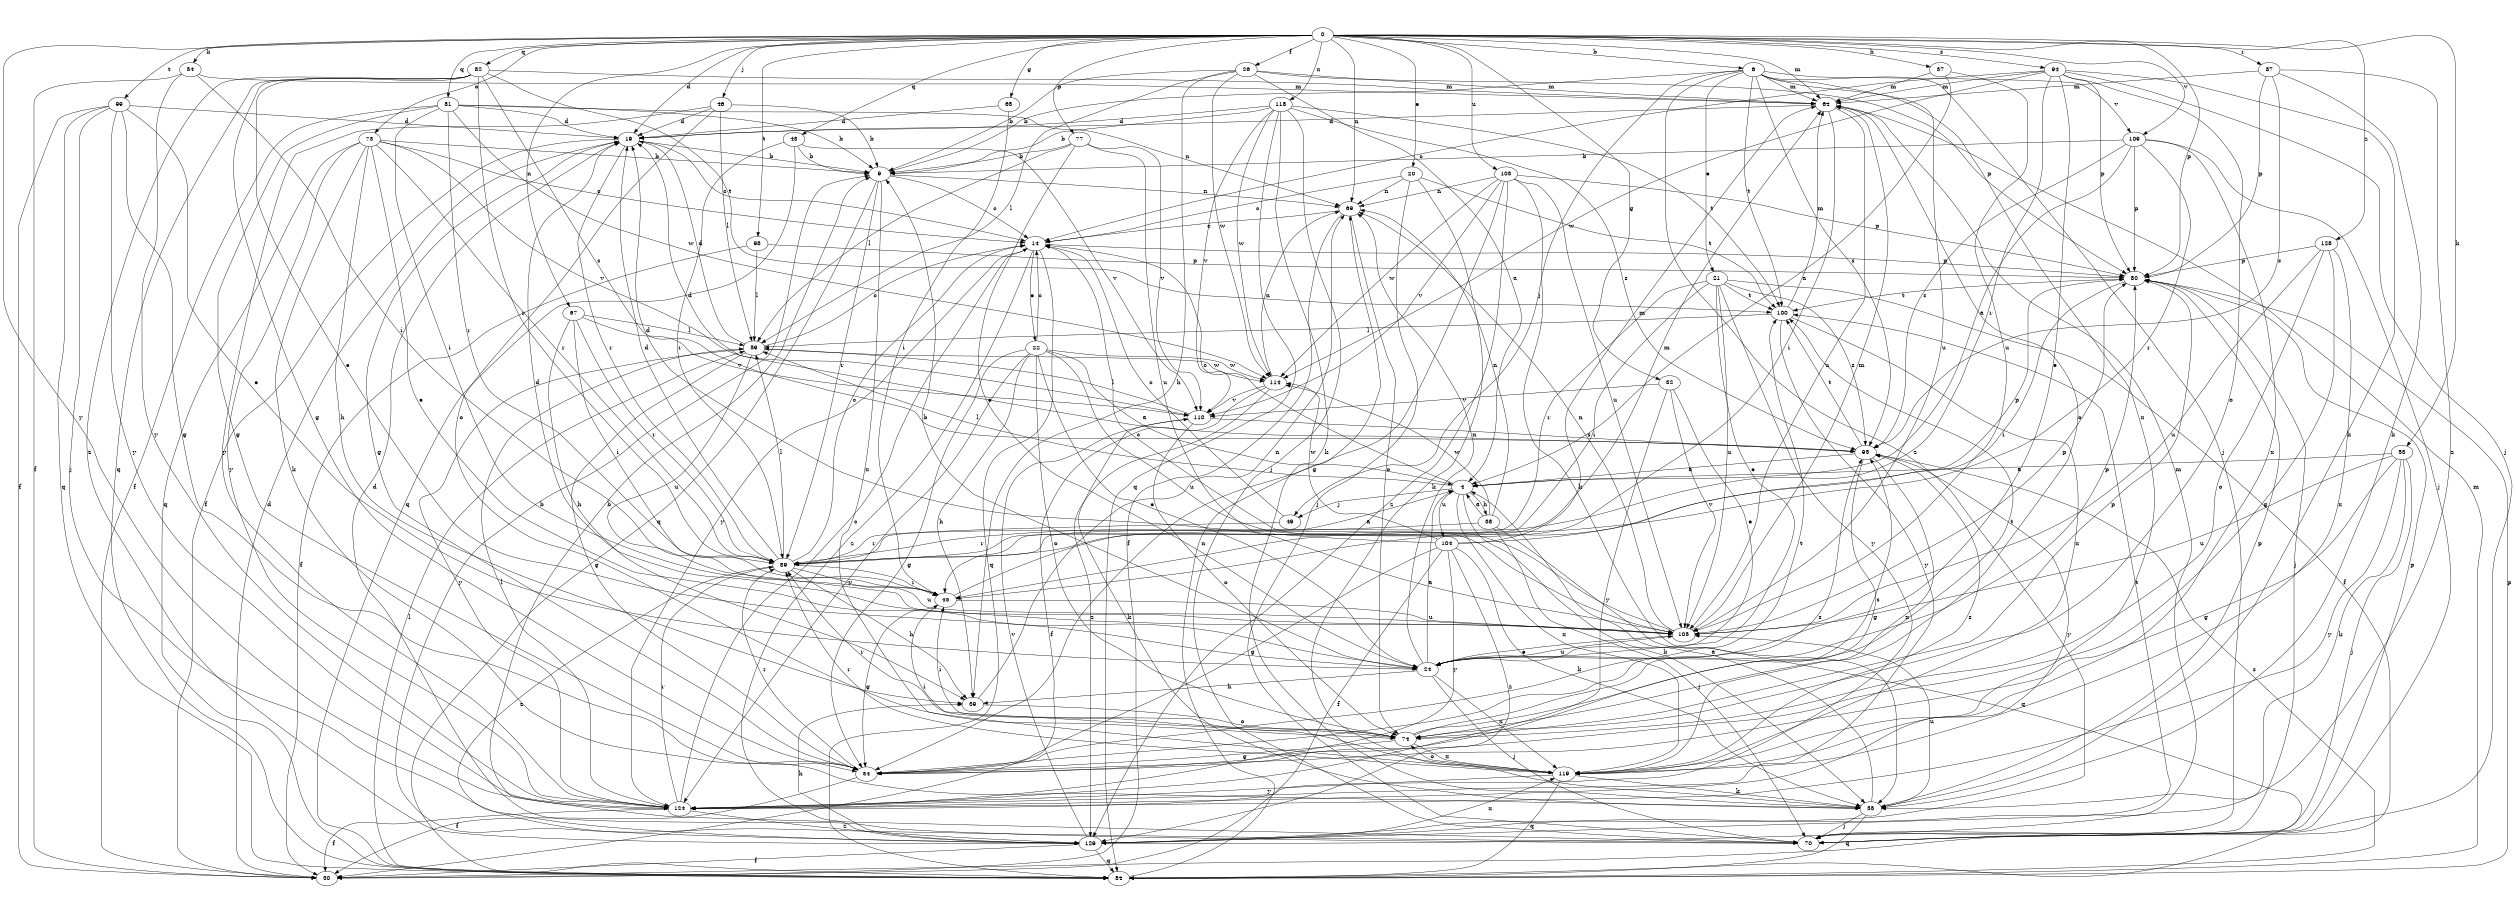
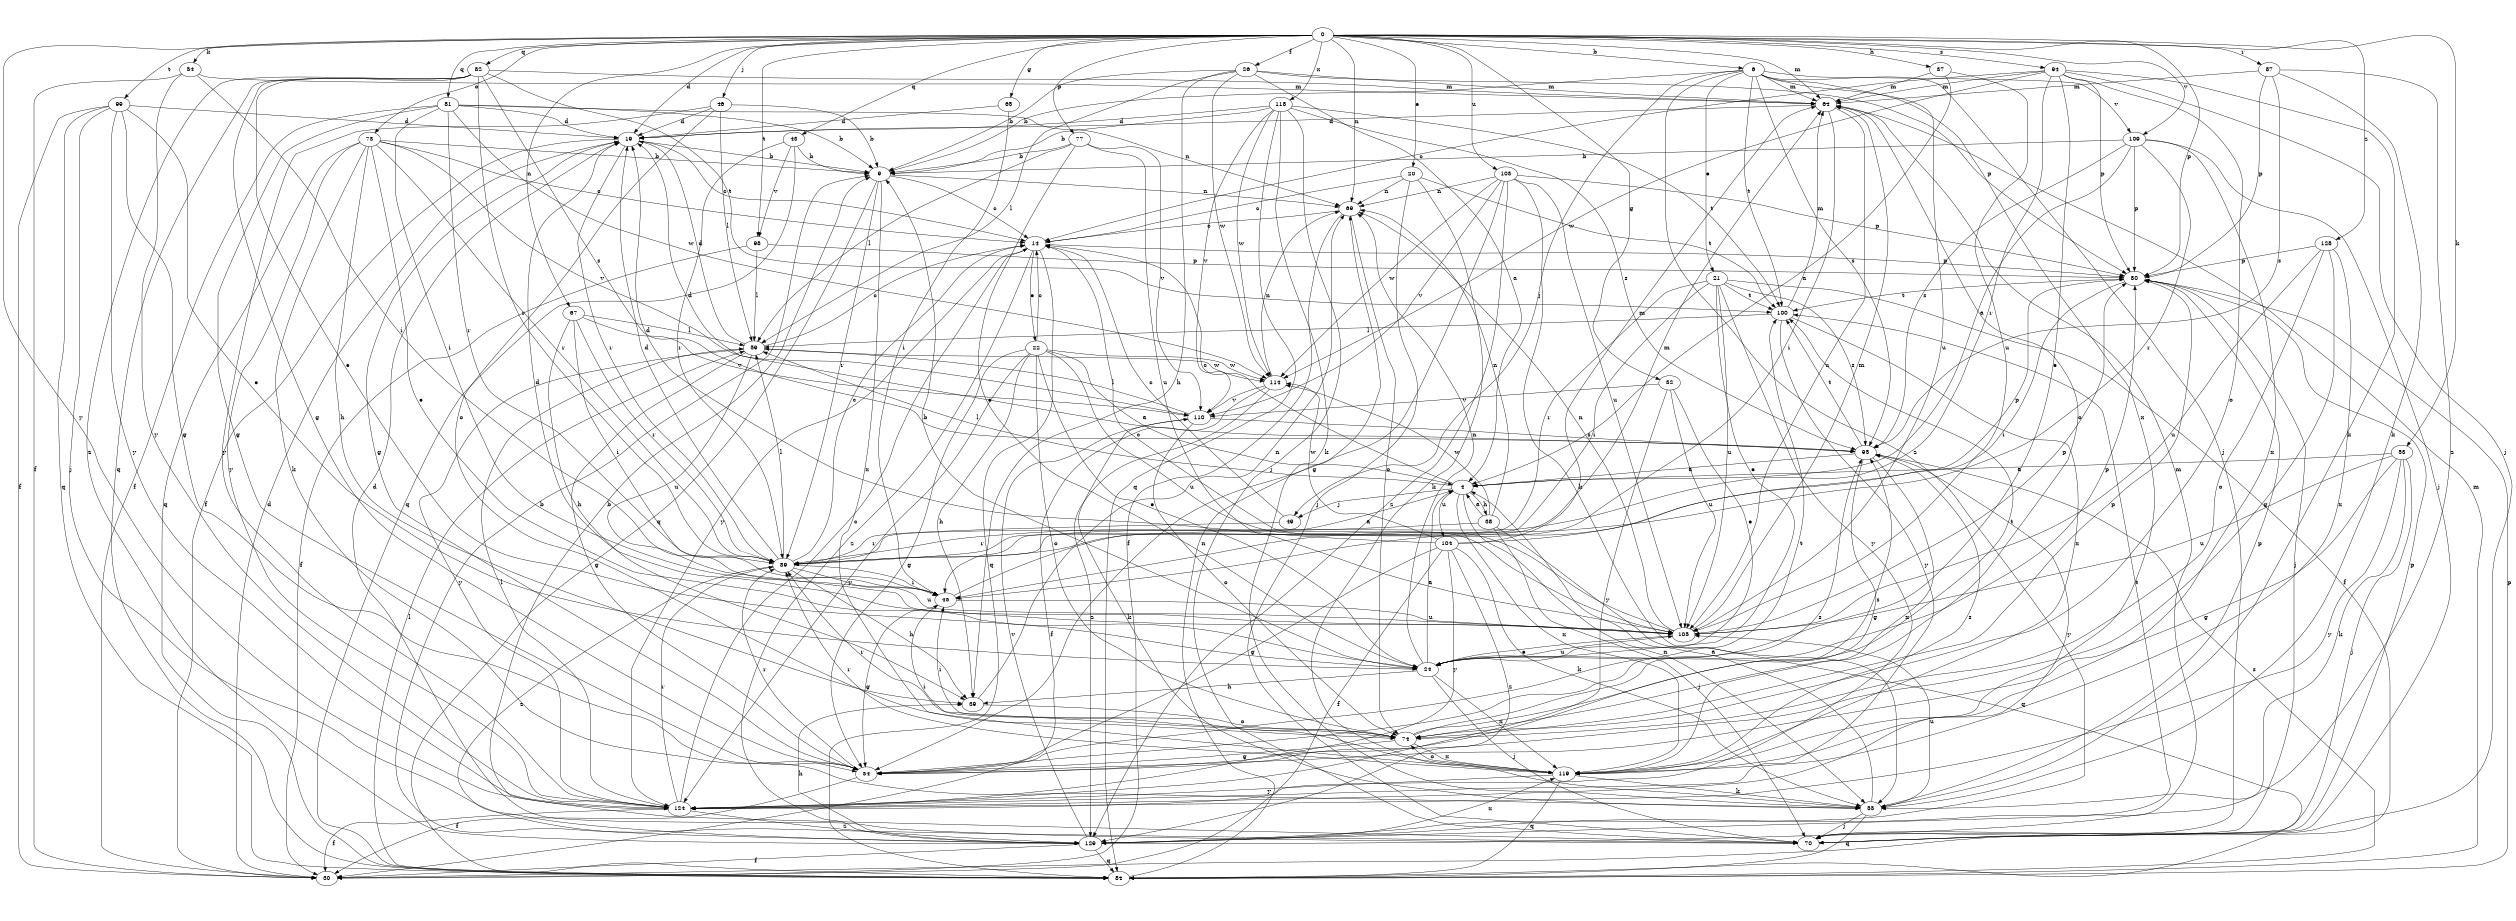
edge "43" -> "110": now "43" -> "98"
edge "32" -> "105": label "v" -> "u"
edge "4" -> "55": label "k" -> "n"
